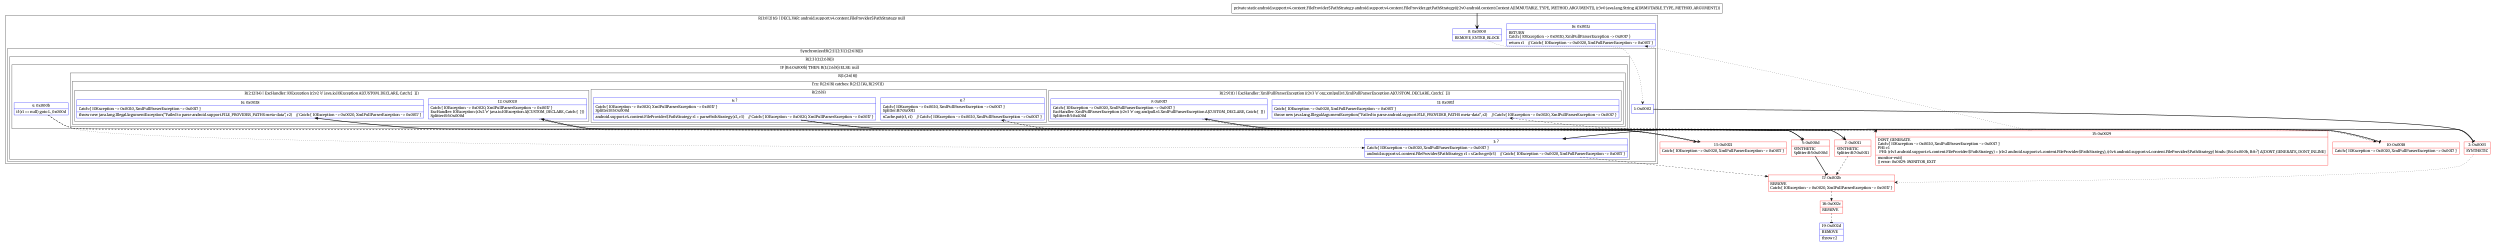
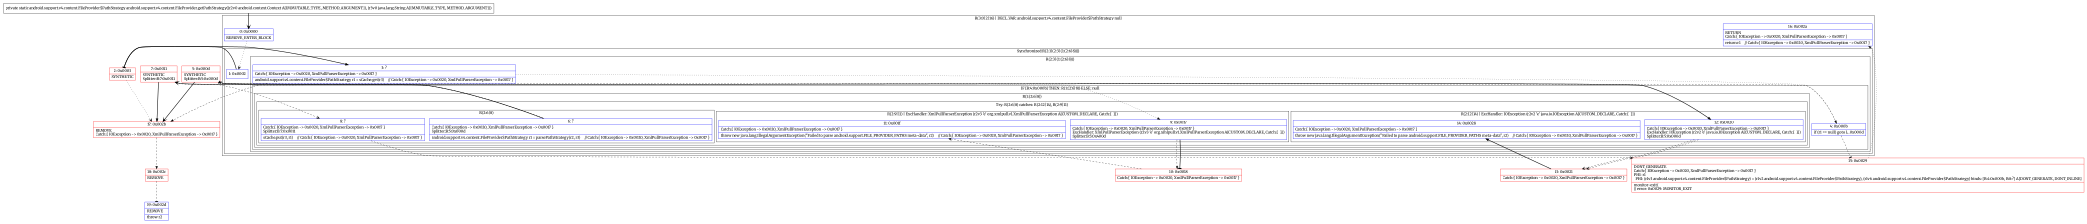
edge "4: 0x000b" -> "3: ?": reversed
edge "7: 0x0011" -> "17: 0x002b": style dashed -> bold
edge "5: 0x000d" -> "17: 0x002b": arrowhead tee -> vee
